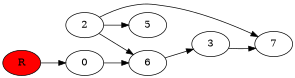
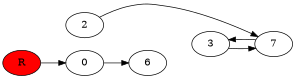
node "5": removed
edge "2" -> "6": removed
edge "6" -> "3": now "7" -> "3"
